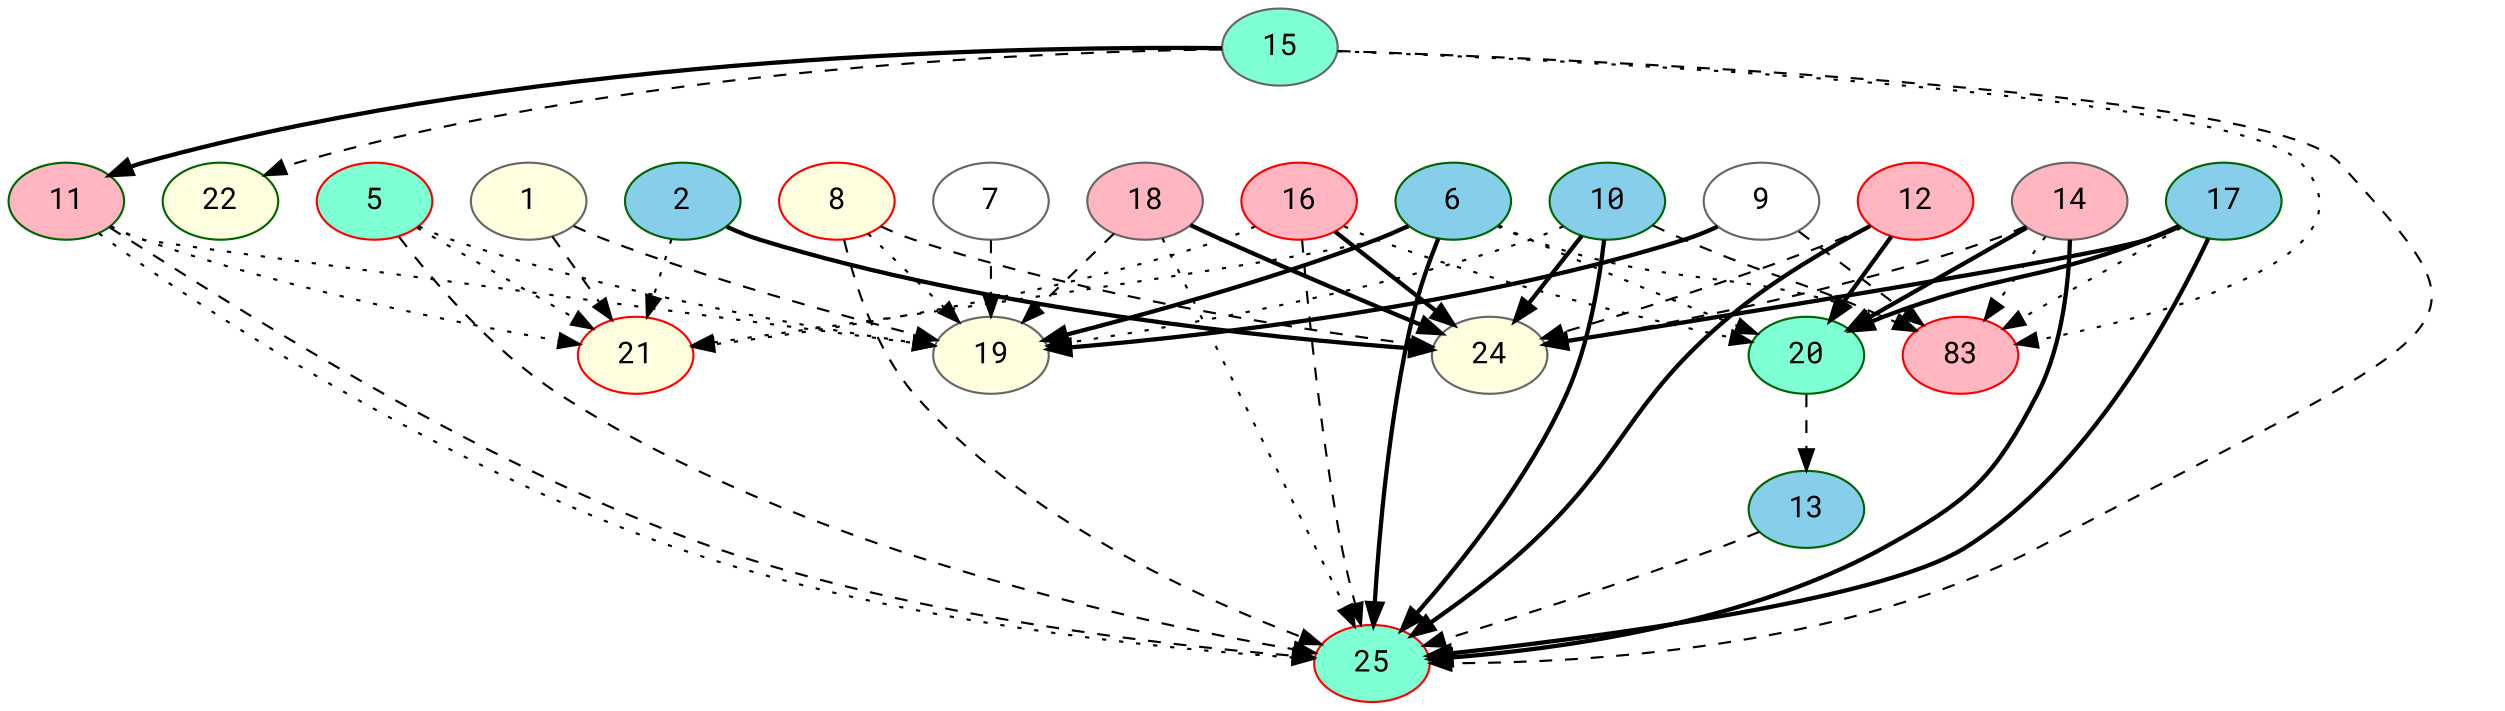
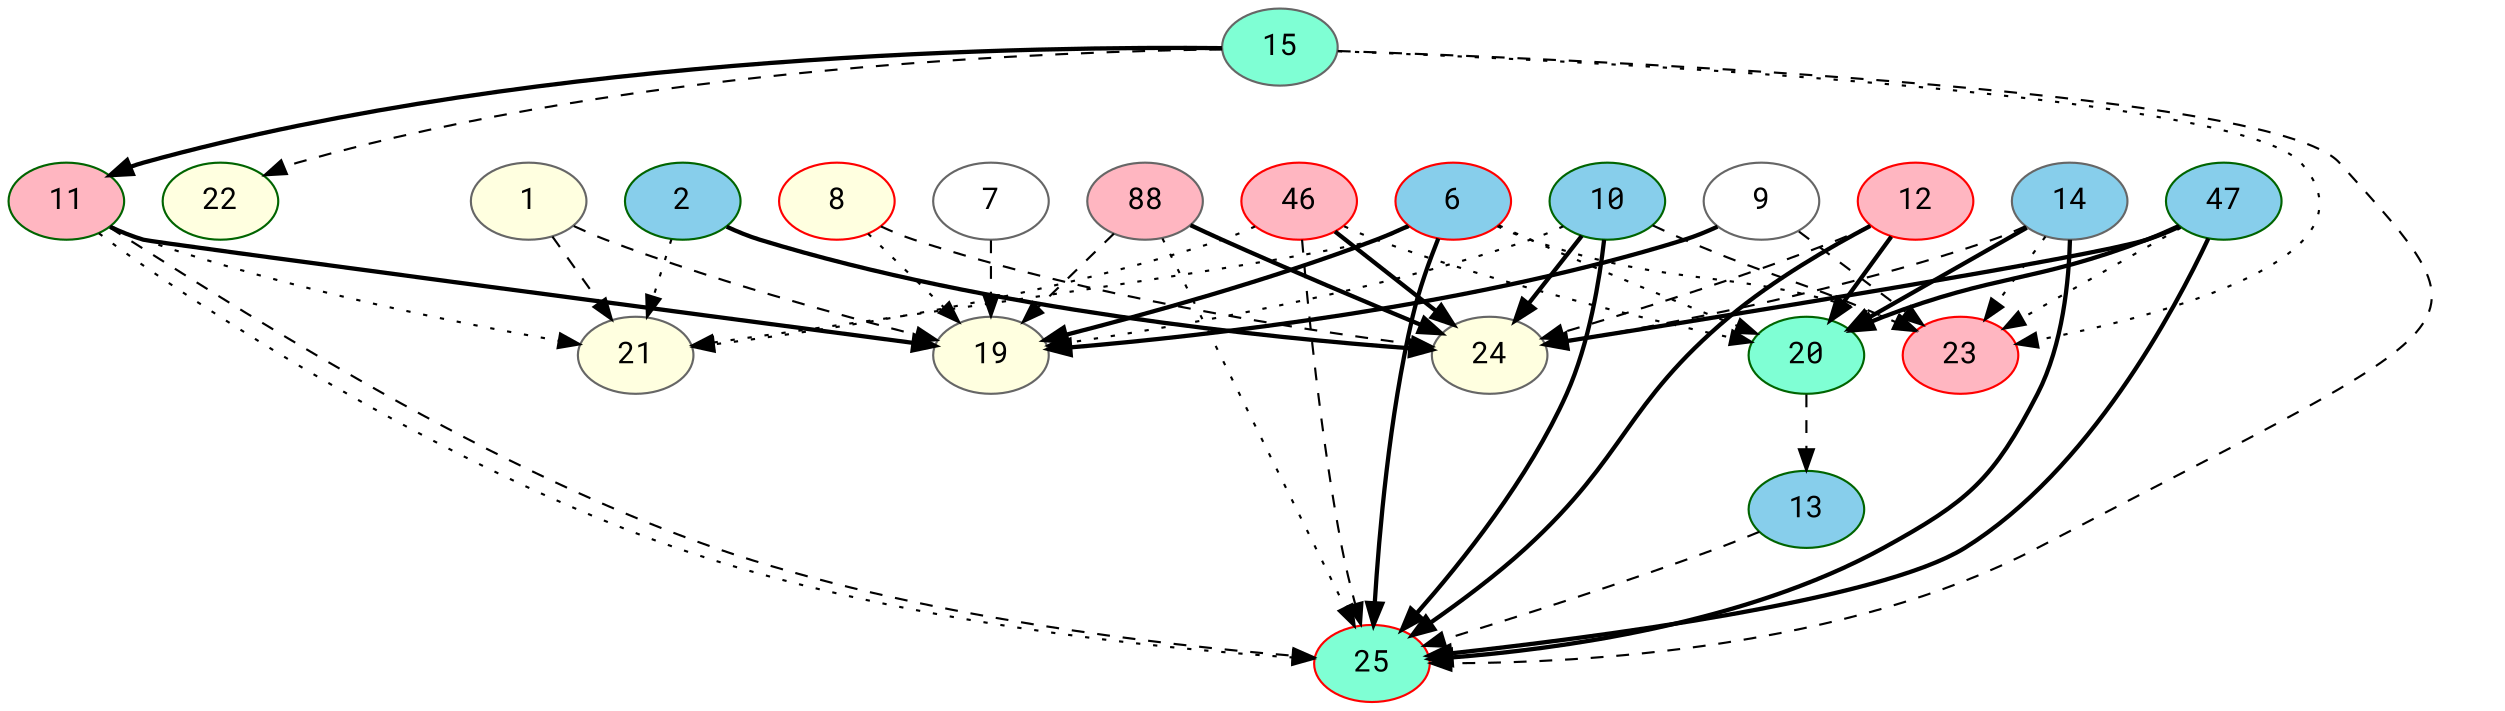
node "5": removed
node "18": label "18" -> "88"
node "16": label "16" -> "46"
node "6": color darkgreen -> red
node "14": fillcolor lightpink -> skyblue
node "17": label "17" -> "47"
edge "11" -> "19": style dotted -> bold
node "21": color red -> gray40
node "83": label "83" -> "23"
edge "8" -> "25": removed
